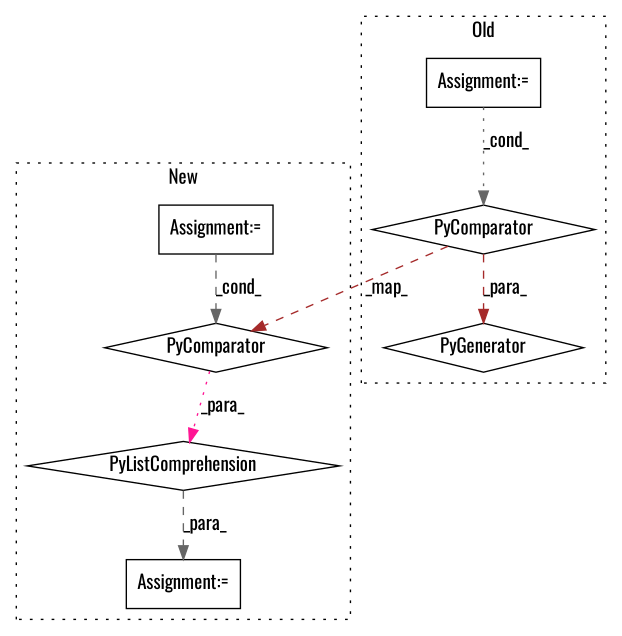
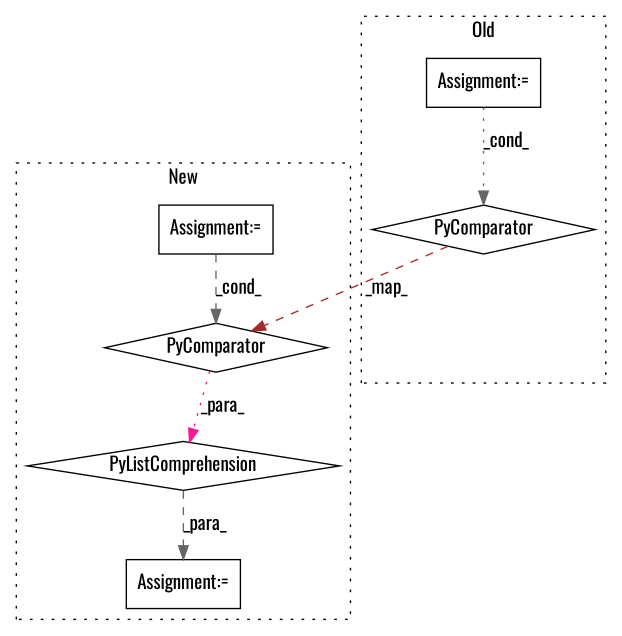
node "PyGenerator": removed
